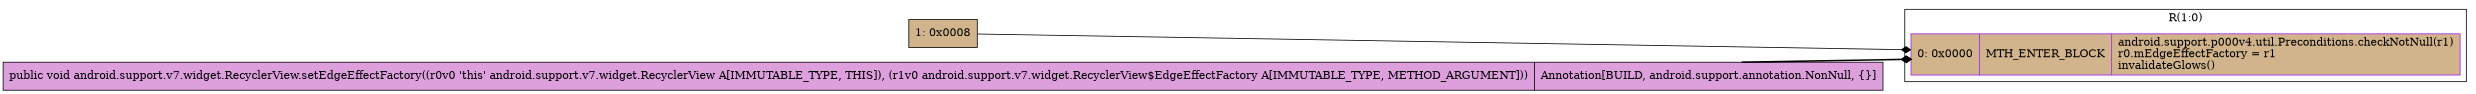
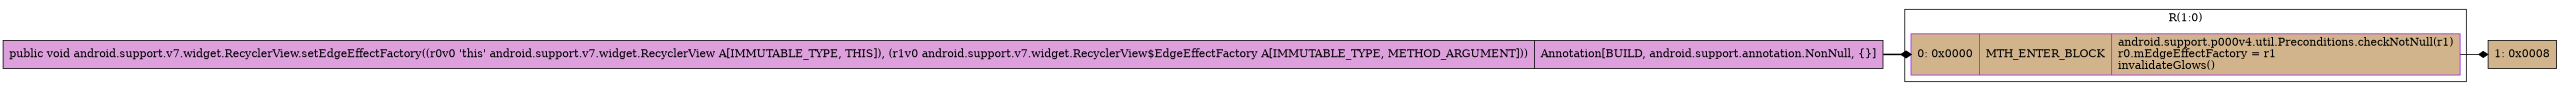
edge "1: 0x0008" -> "0: 0x0000": reversed
